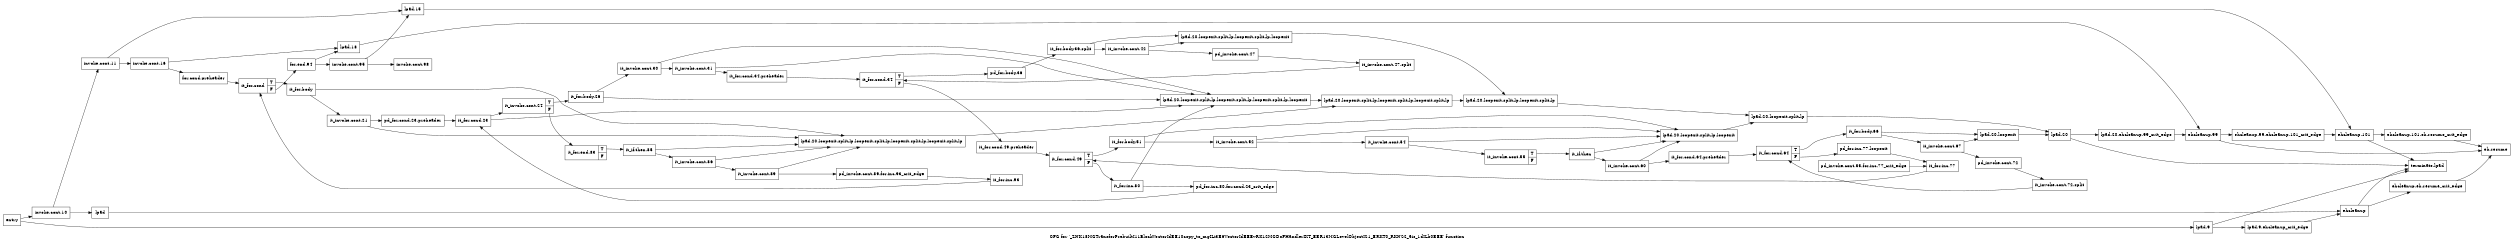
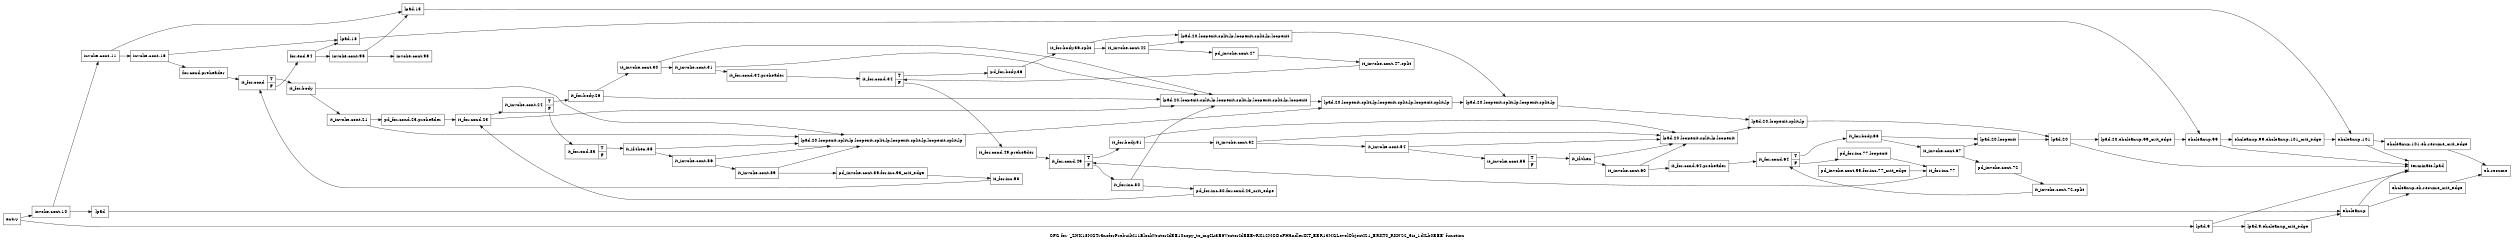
edge "ehcleanup.99" -> "eh.resume": now "ehcleanup.99" -> "terminate.lpad"
